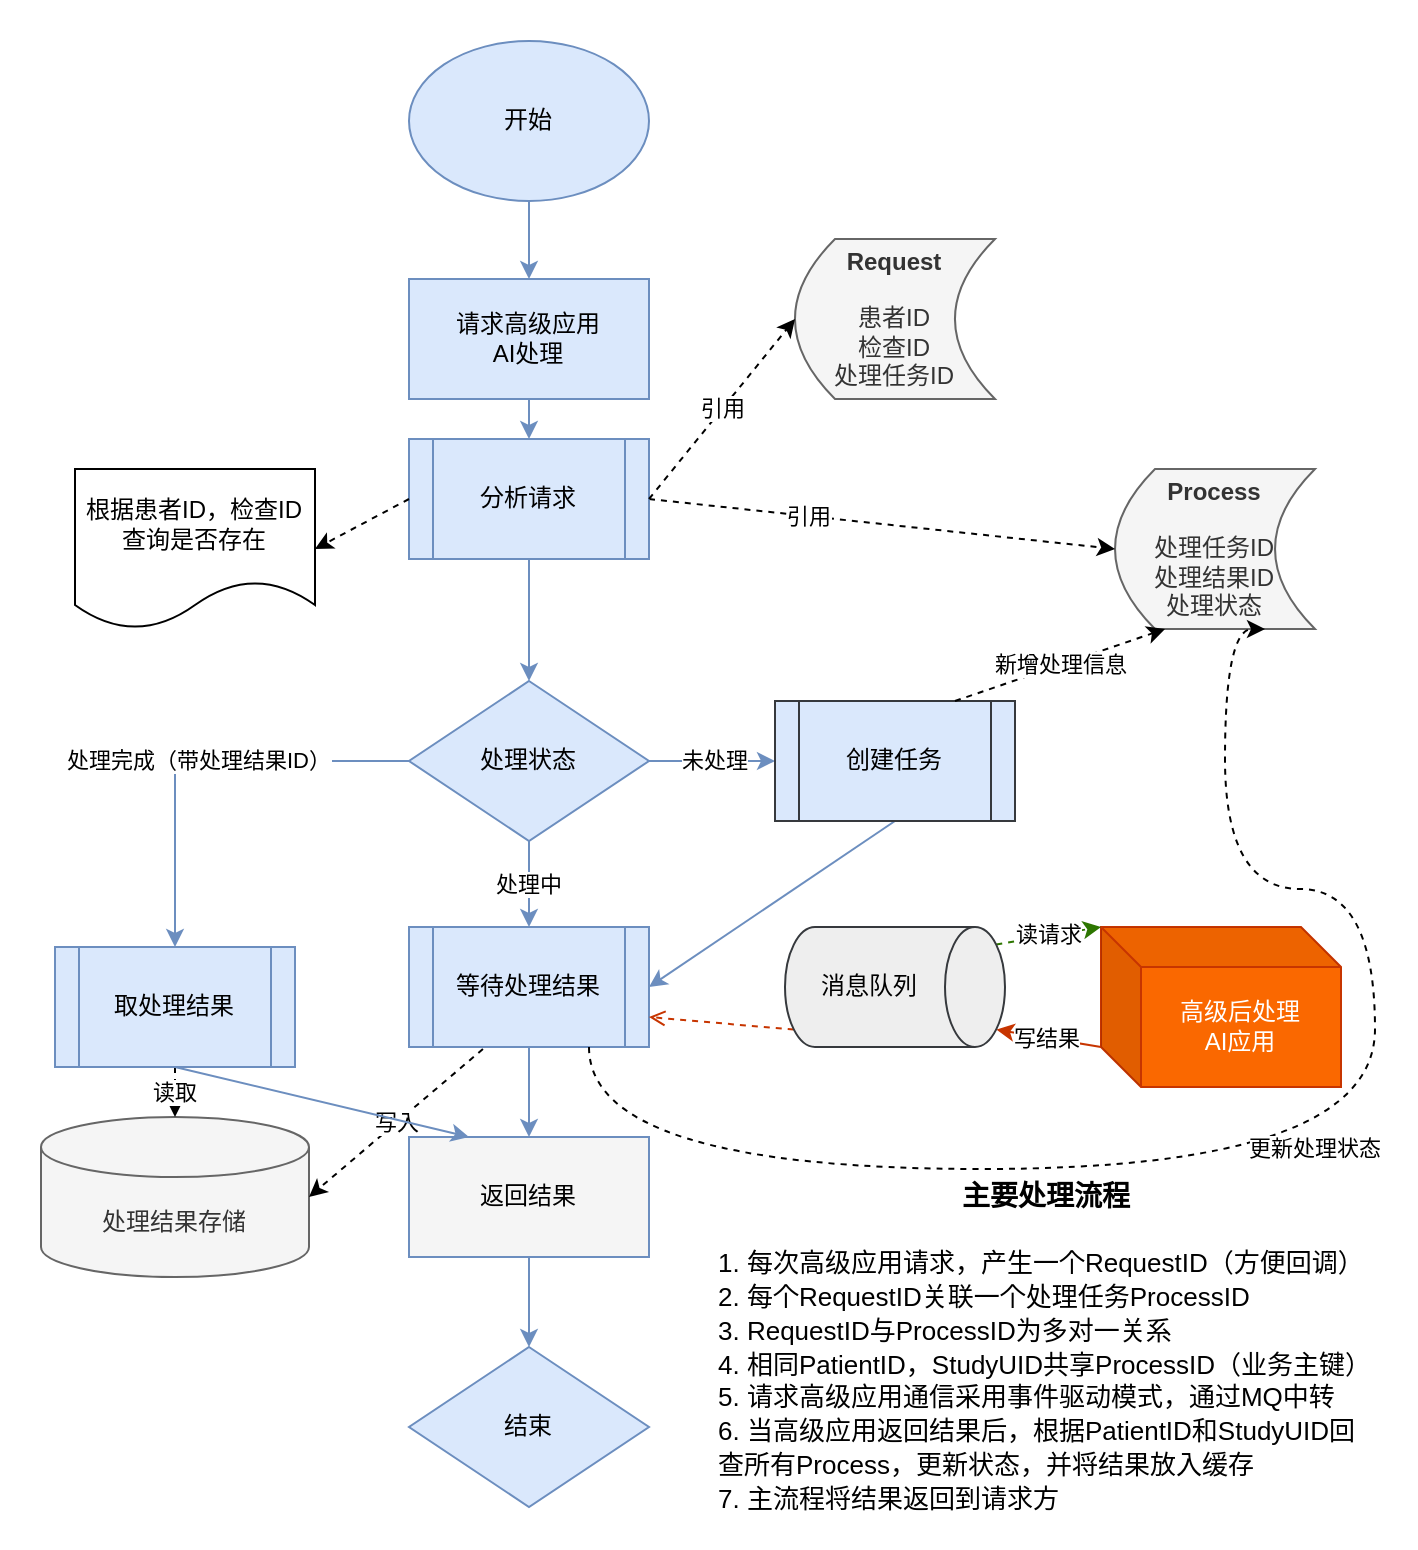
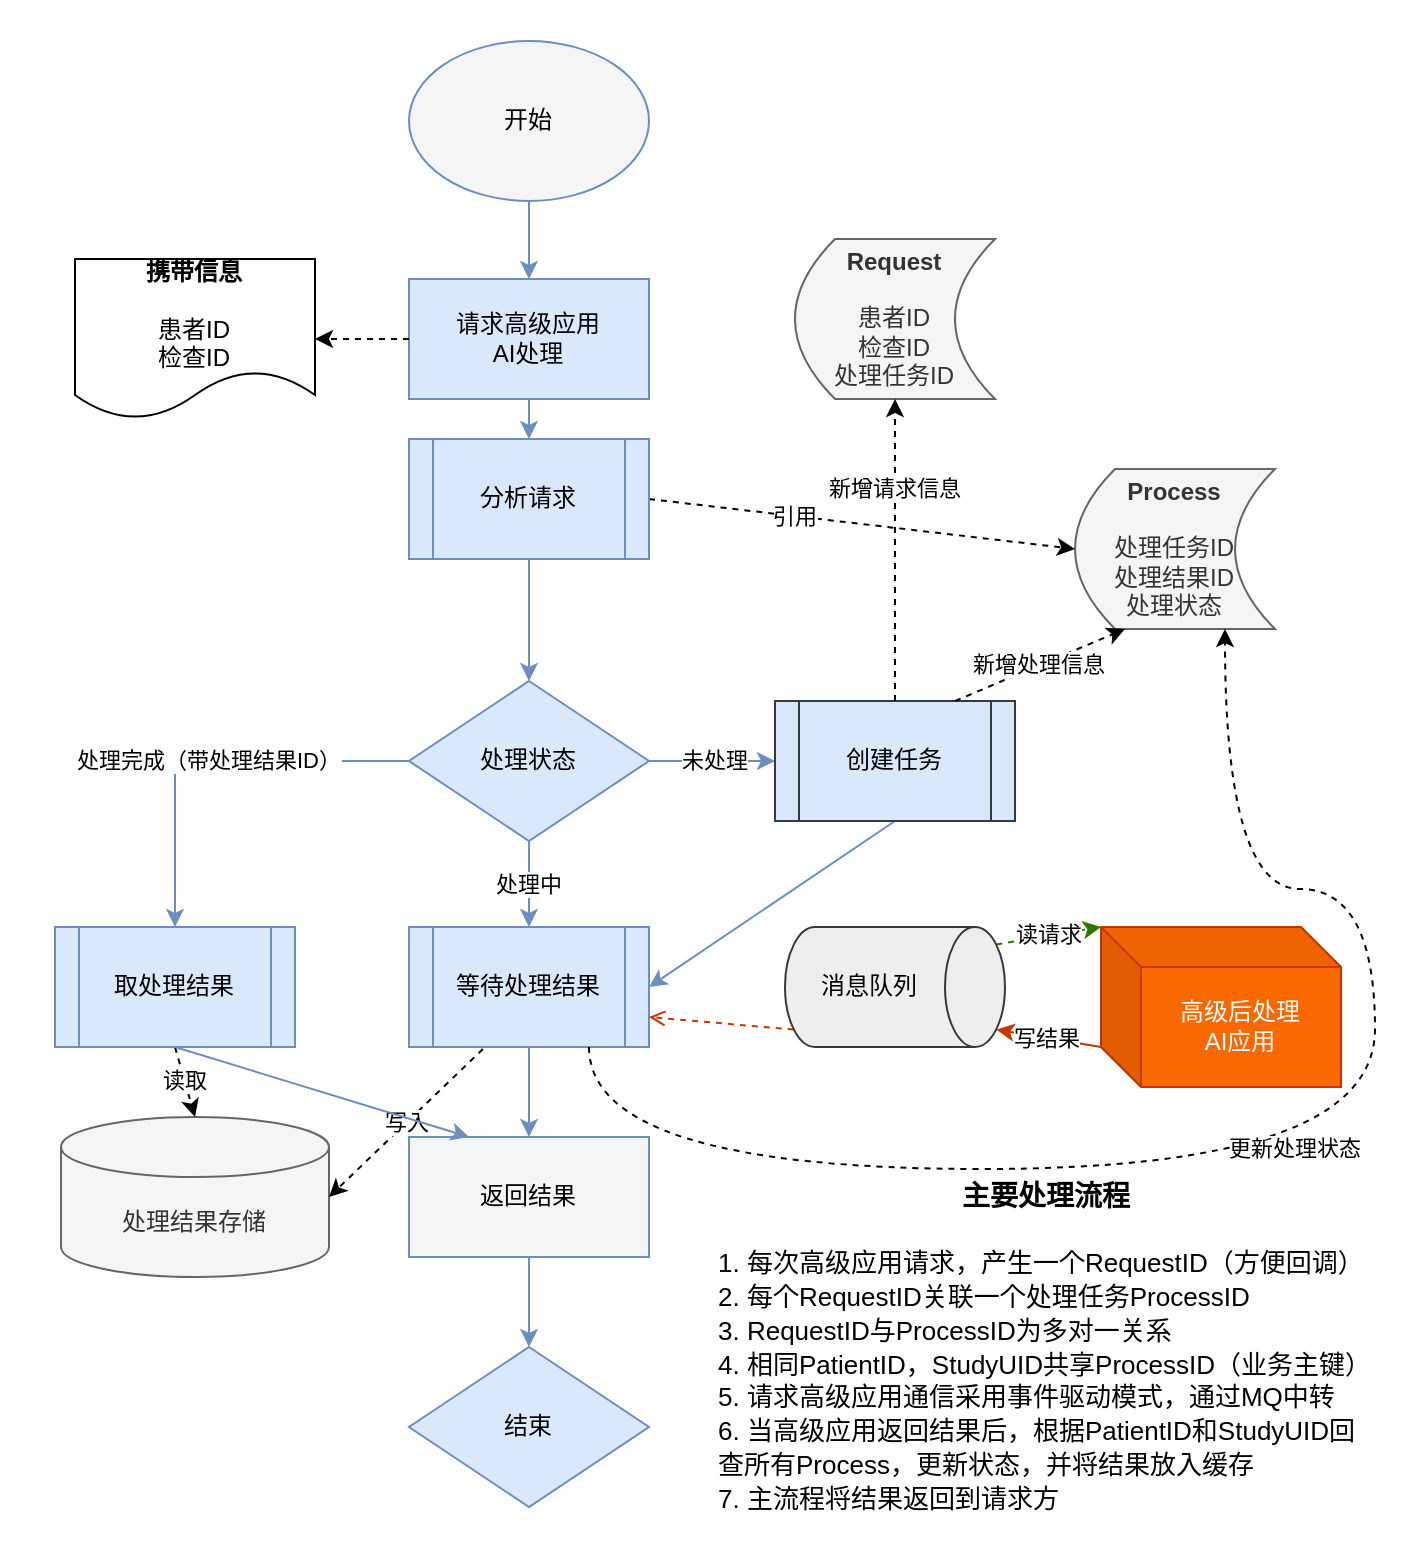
node "开始": fillcolor #dae8fc -> #f5f5f5
node "携带信息 患者ID 检查ID": added
edge "请求高级应用 AI处理" -> "携带信息 患者ID 检查ID": added
edge "分析请求" -> "Request 患者ID 检查ID 处理任务ID": removed, label "引用"
edge "分析请求" -> "根据患者ID，检查ID查询是否存在": removed
node "根据患者ID，检查ID查询是否存在": removed
node "Process 处理任务ID 处理结果ID 处理状态": moved (1215, 549) -> (1175, 549)
edge "创建任务" -> "Request 患者ID 检查ID 处理任务ID": added, label "新增请求信息"
node "取处理结果": moved (175, 1007) -> (175, 987)
node "处理结果存储": moved (175, 1197) -> (195, 1197)
